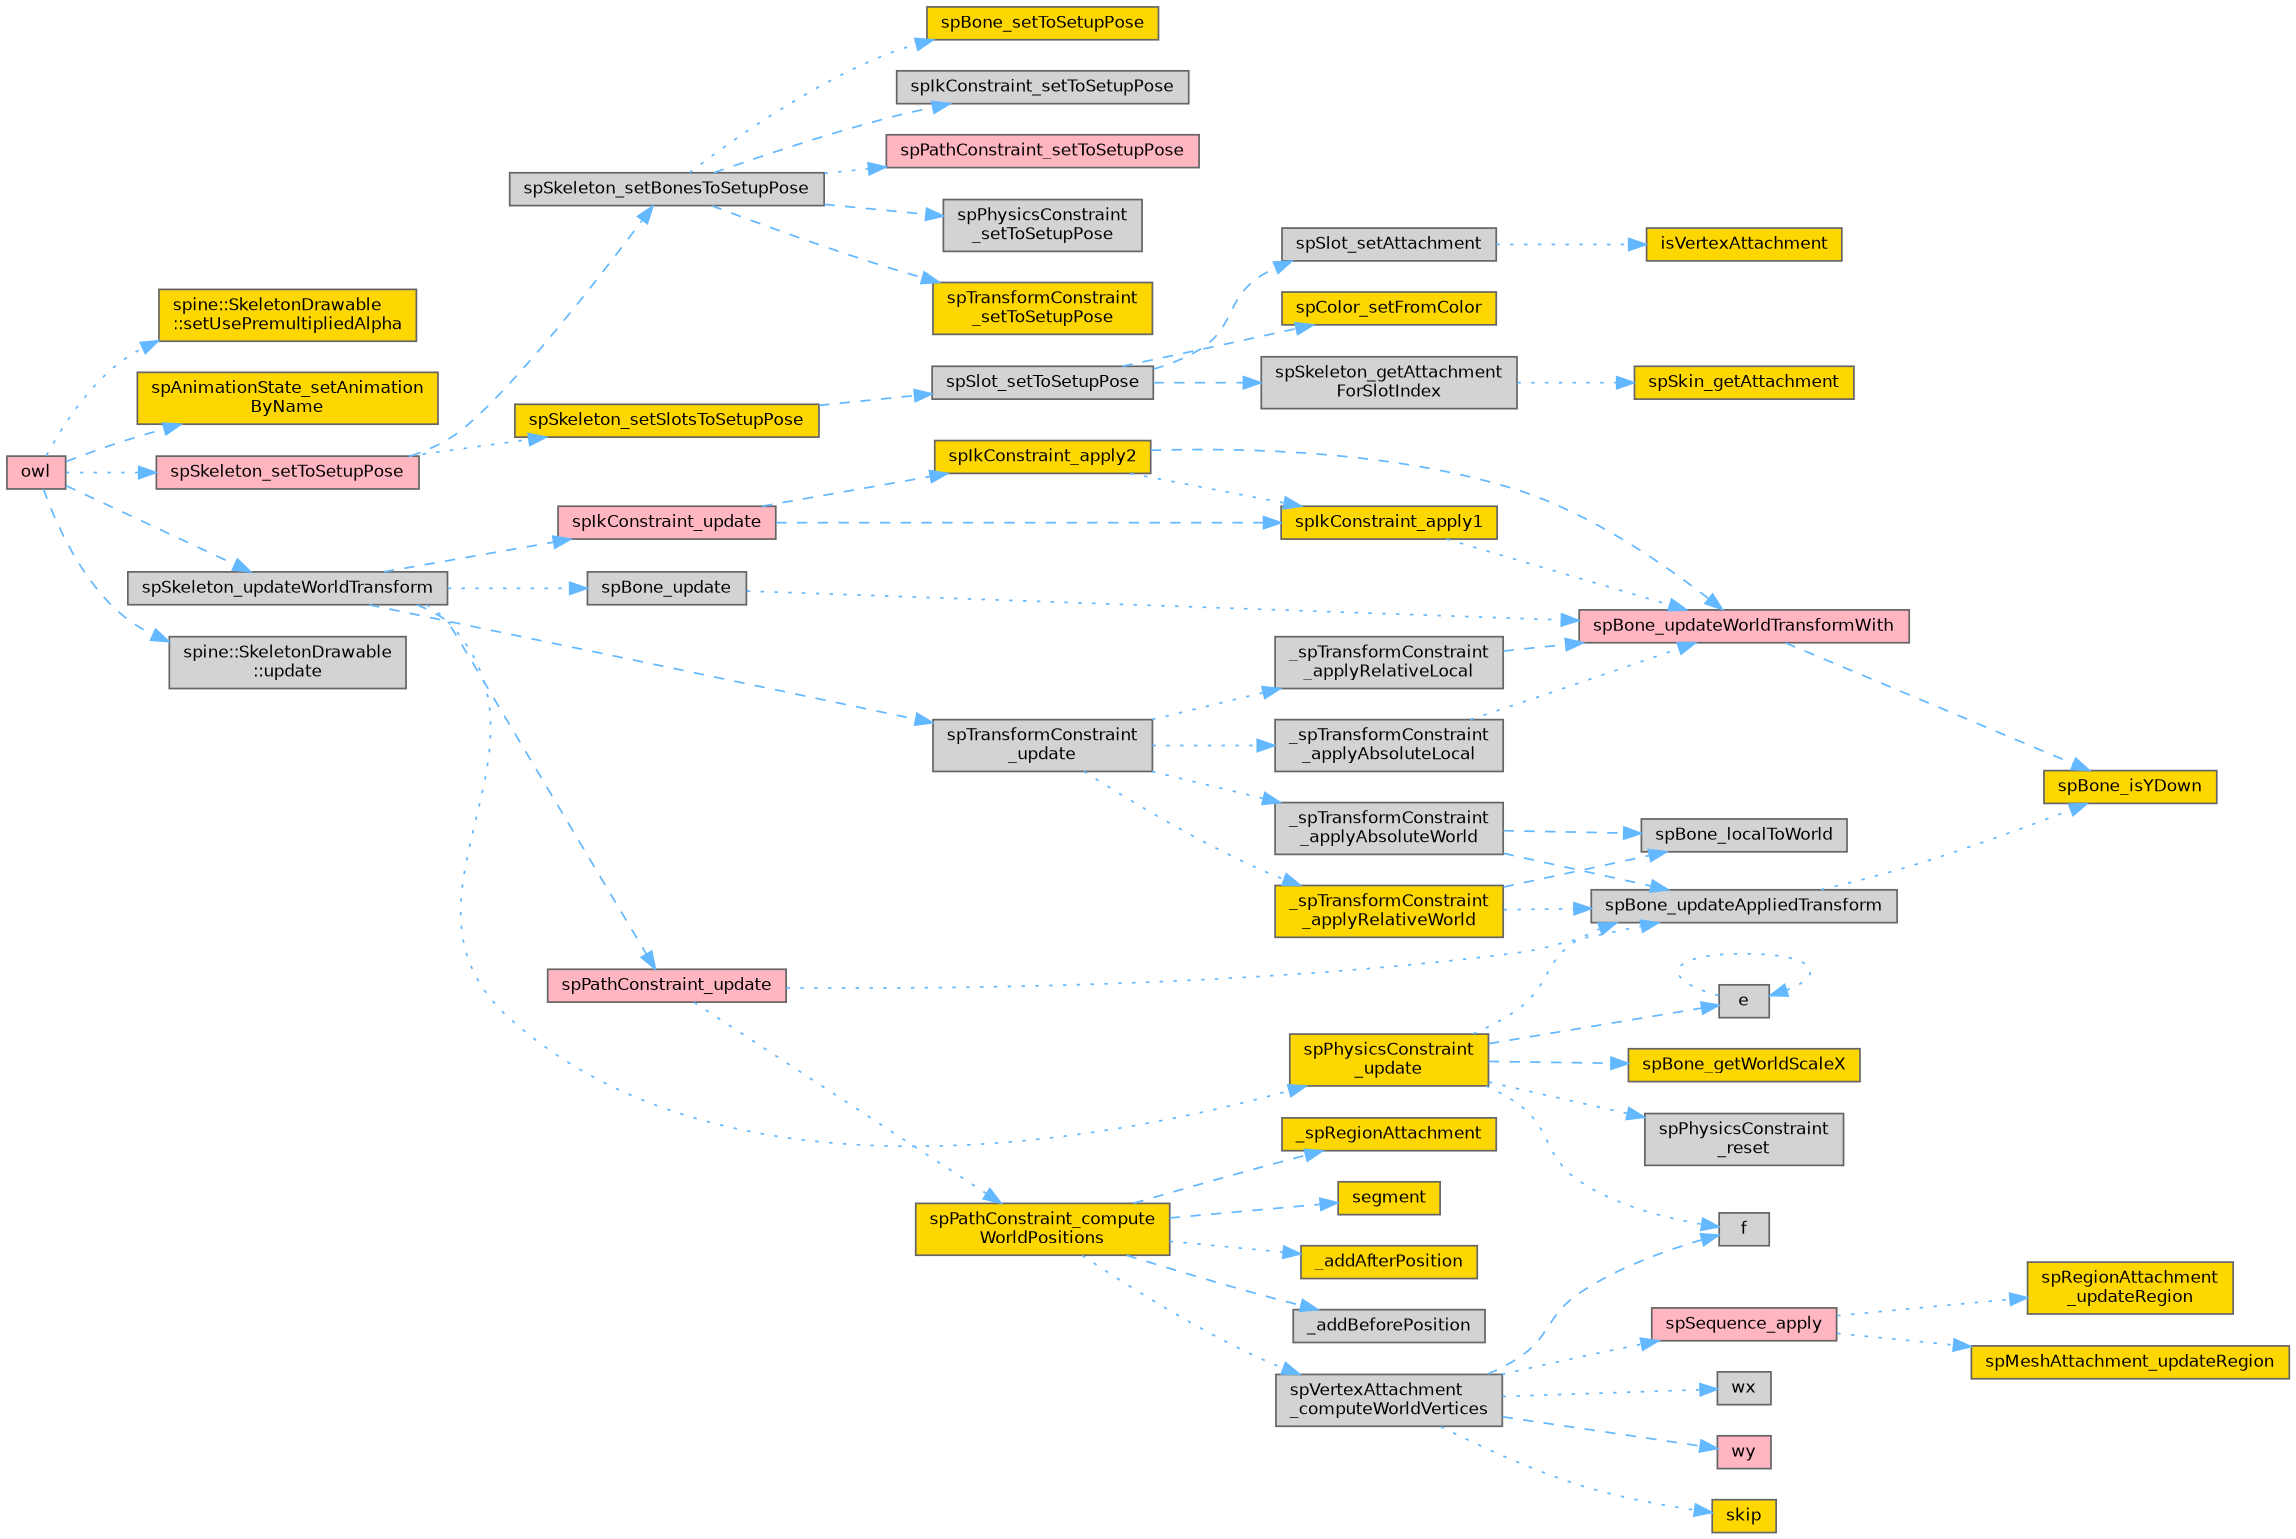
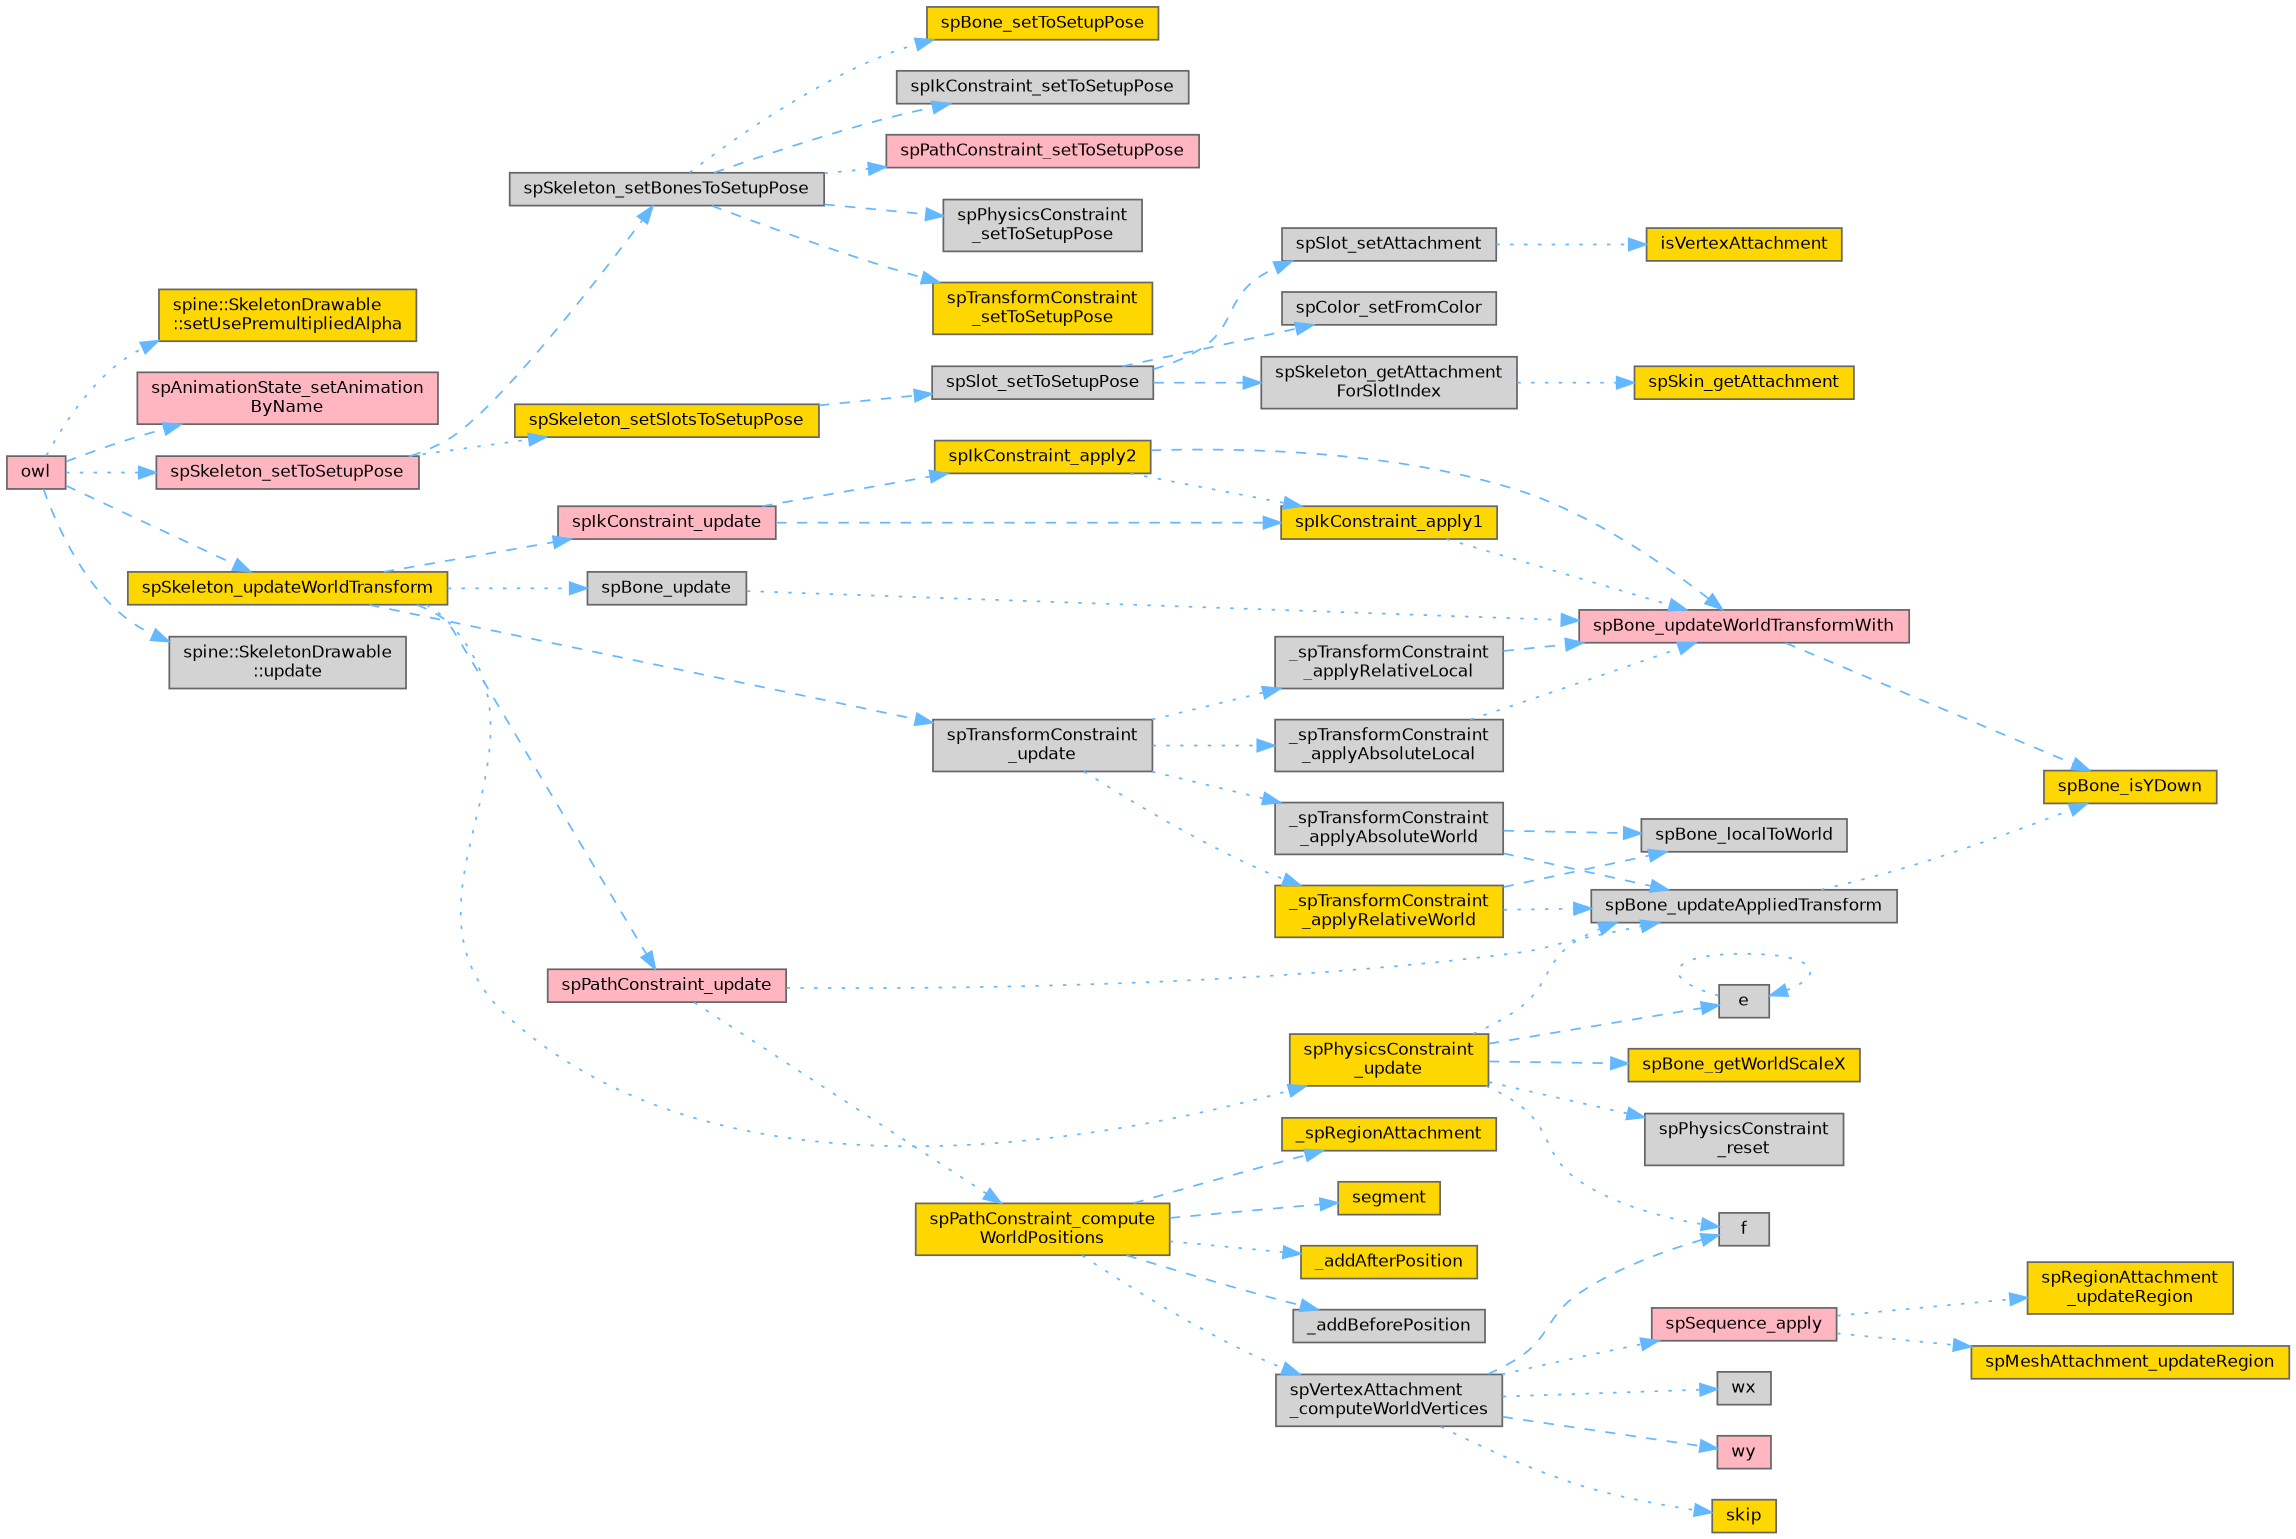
node "spColor_setFromColor": fillcolor gold -> lightgrey
node "spAnimationState_setAnimation ByName": fillcolor gold -> lightpink
node "spSkeleton_updateWorldTransform": fillcolor lightgrey -> gold
